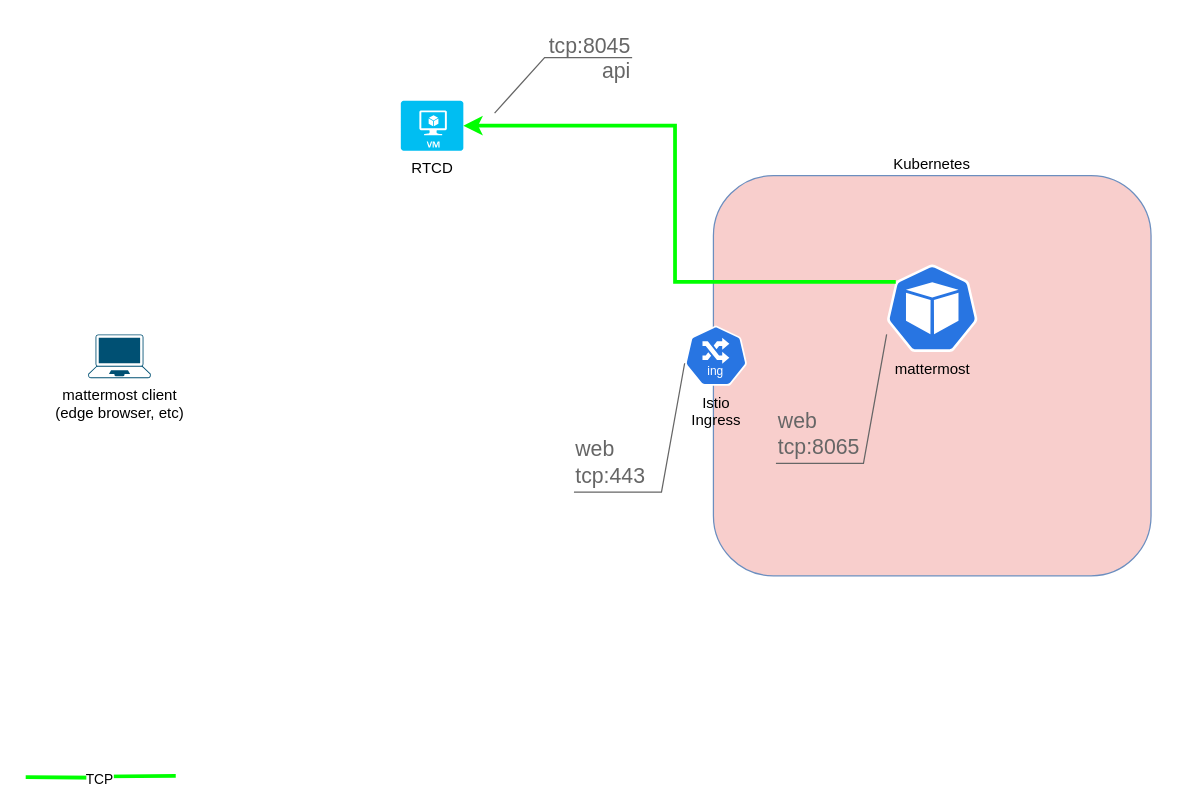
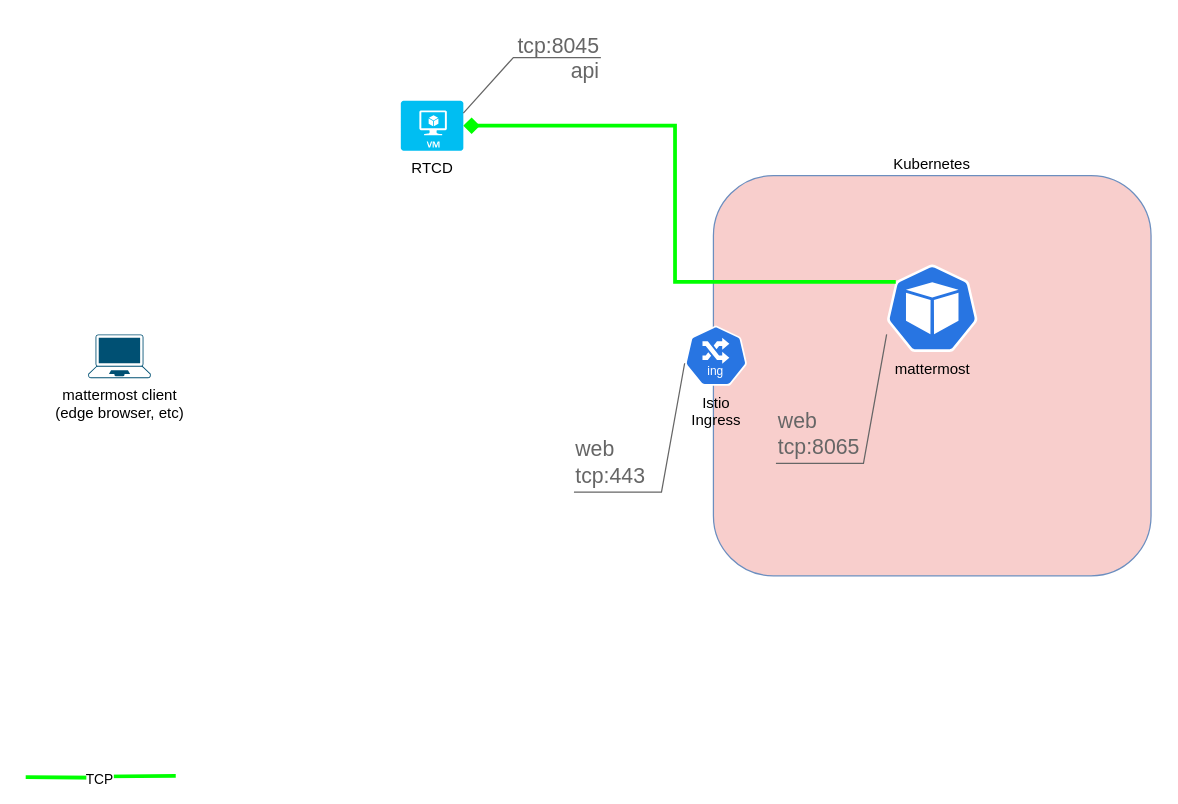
node "tcp:8045 api": moved (563, 69) -> (532, 69)
edge "mattermost" -> "RTCD": arrowhead classic -> diamond
